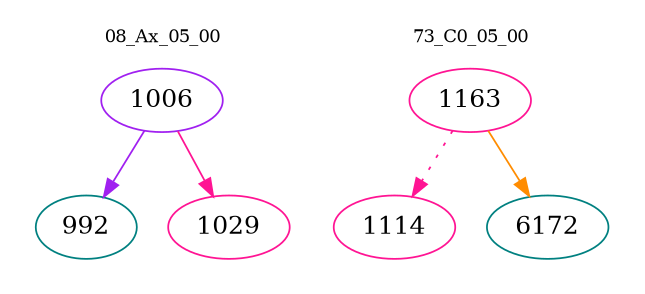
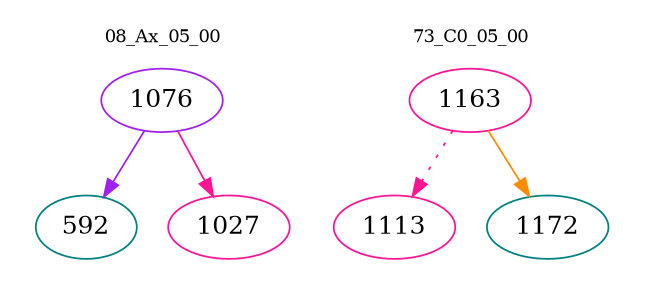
node "1006": label "1006" -> "1076"
node "992": label "992" -> "592"
node "1029": label "1029" -> "1027"
node "1114": label "1114" -> "1113"
node "6172": label "6172" -> "1172"
